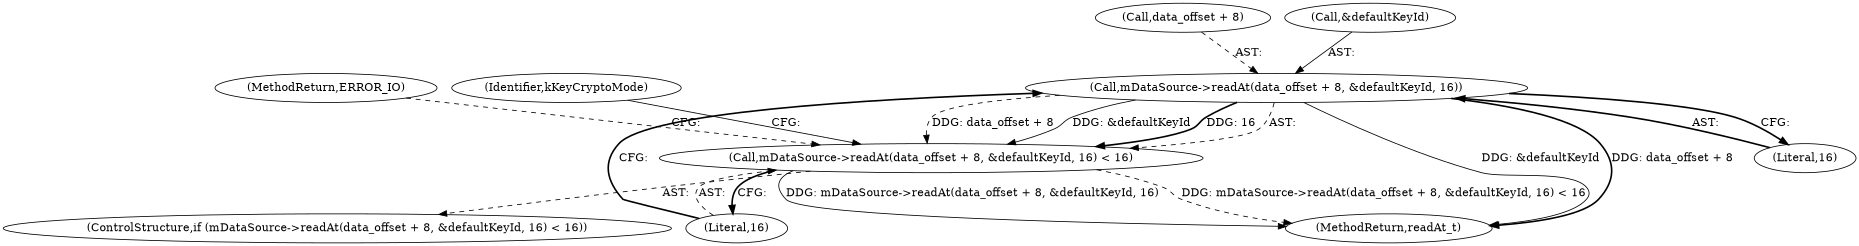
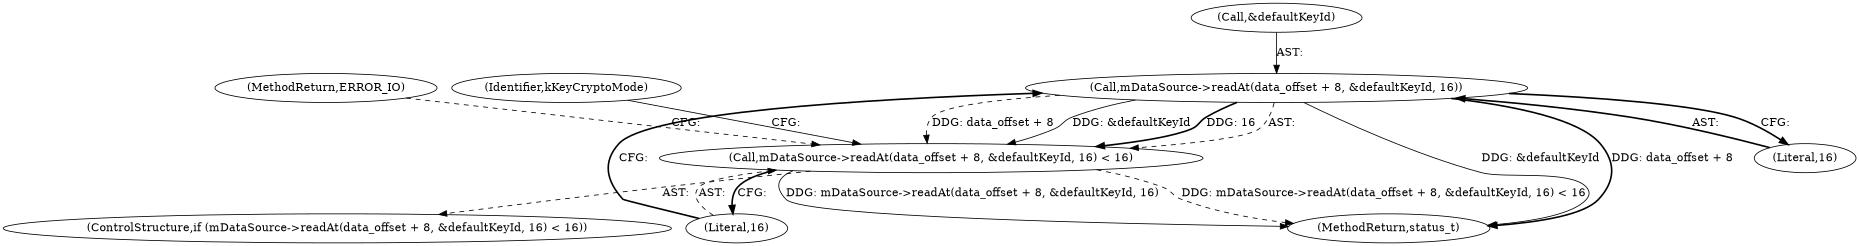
node "(Call,data_offset + 8)": removed
node "(MethodReturn,readAt_t)": label "(MethodReturn,readAt_t)" -> "(MethodReturn,status_t)"
